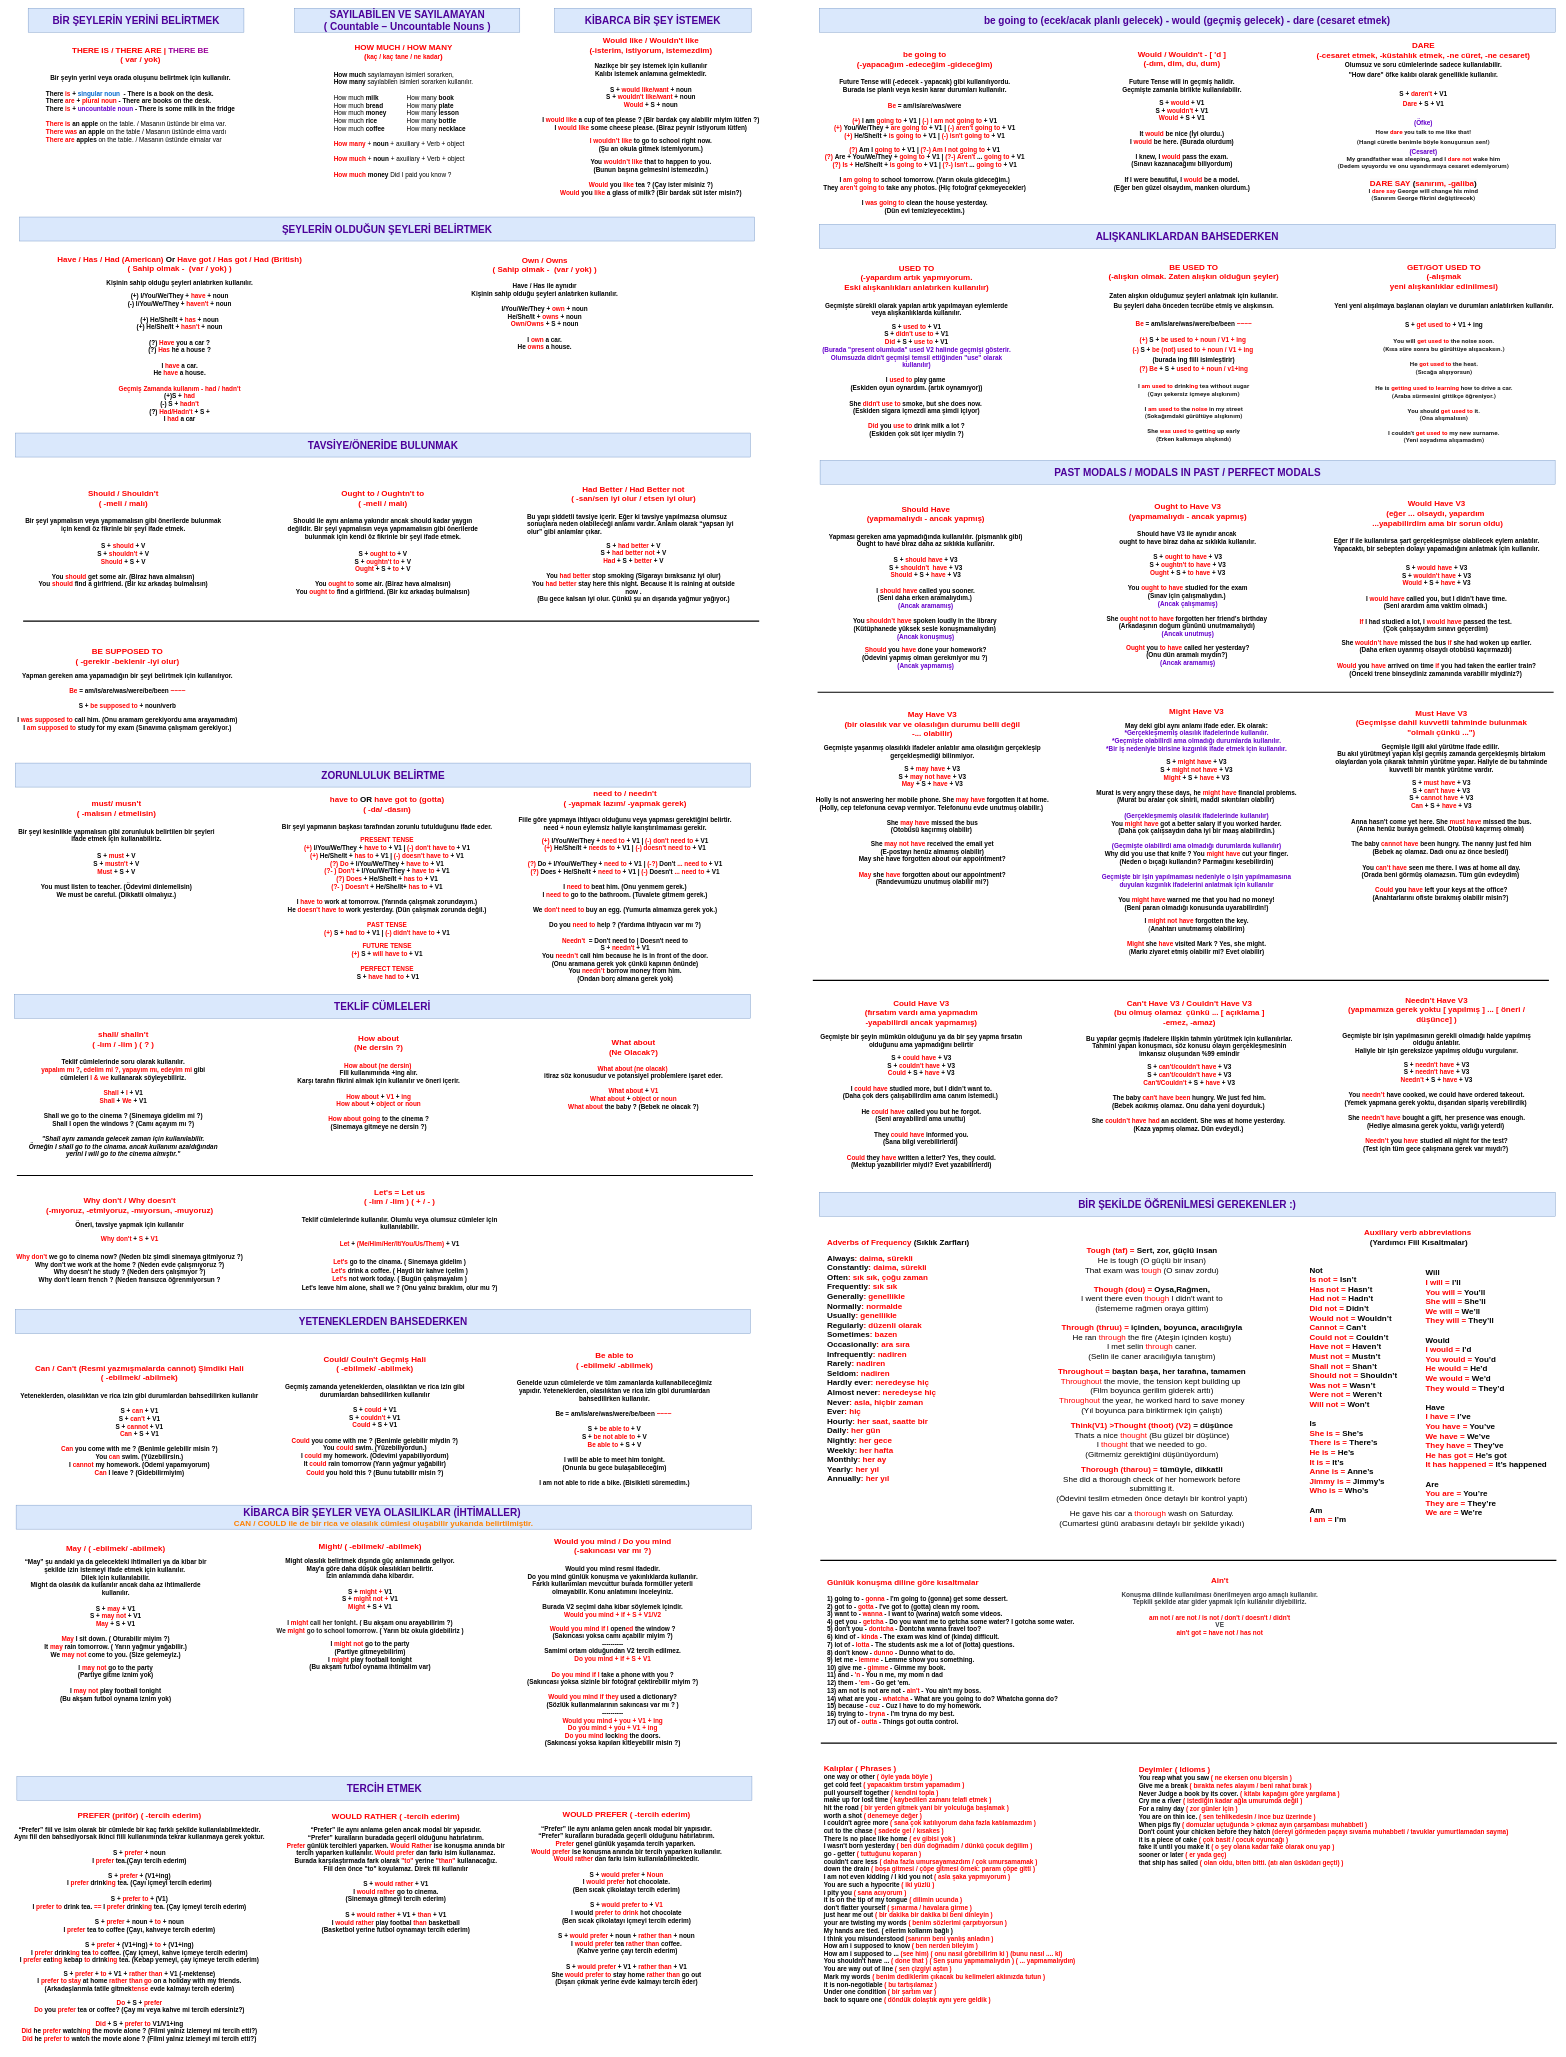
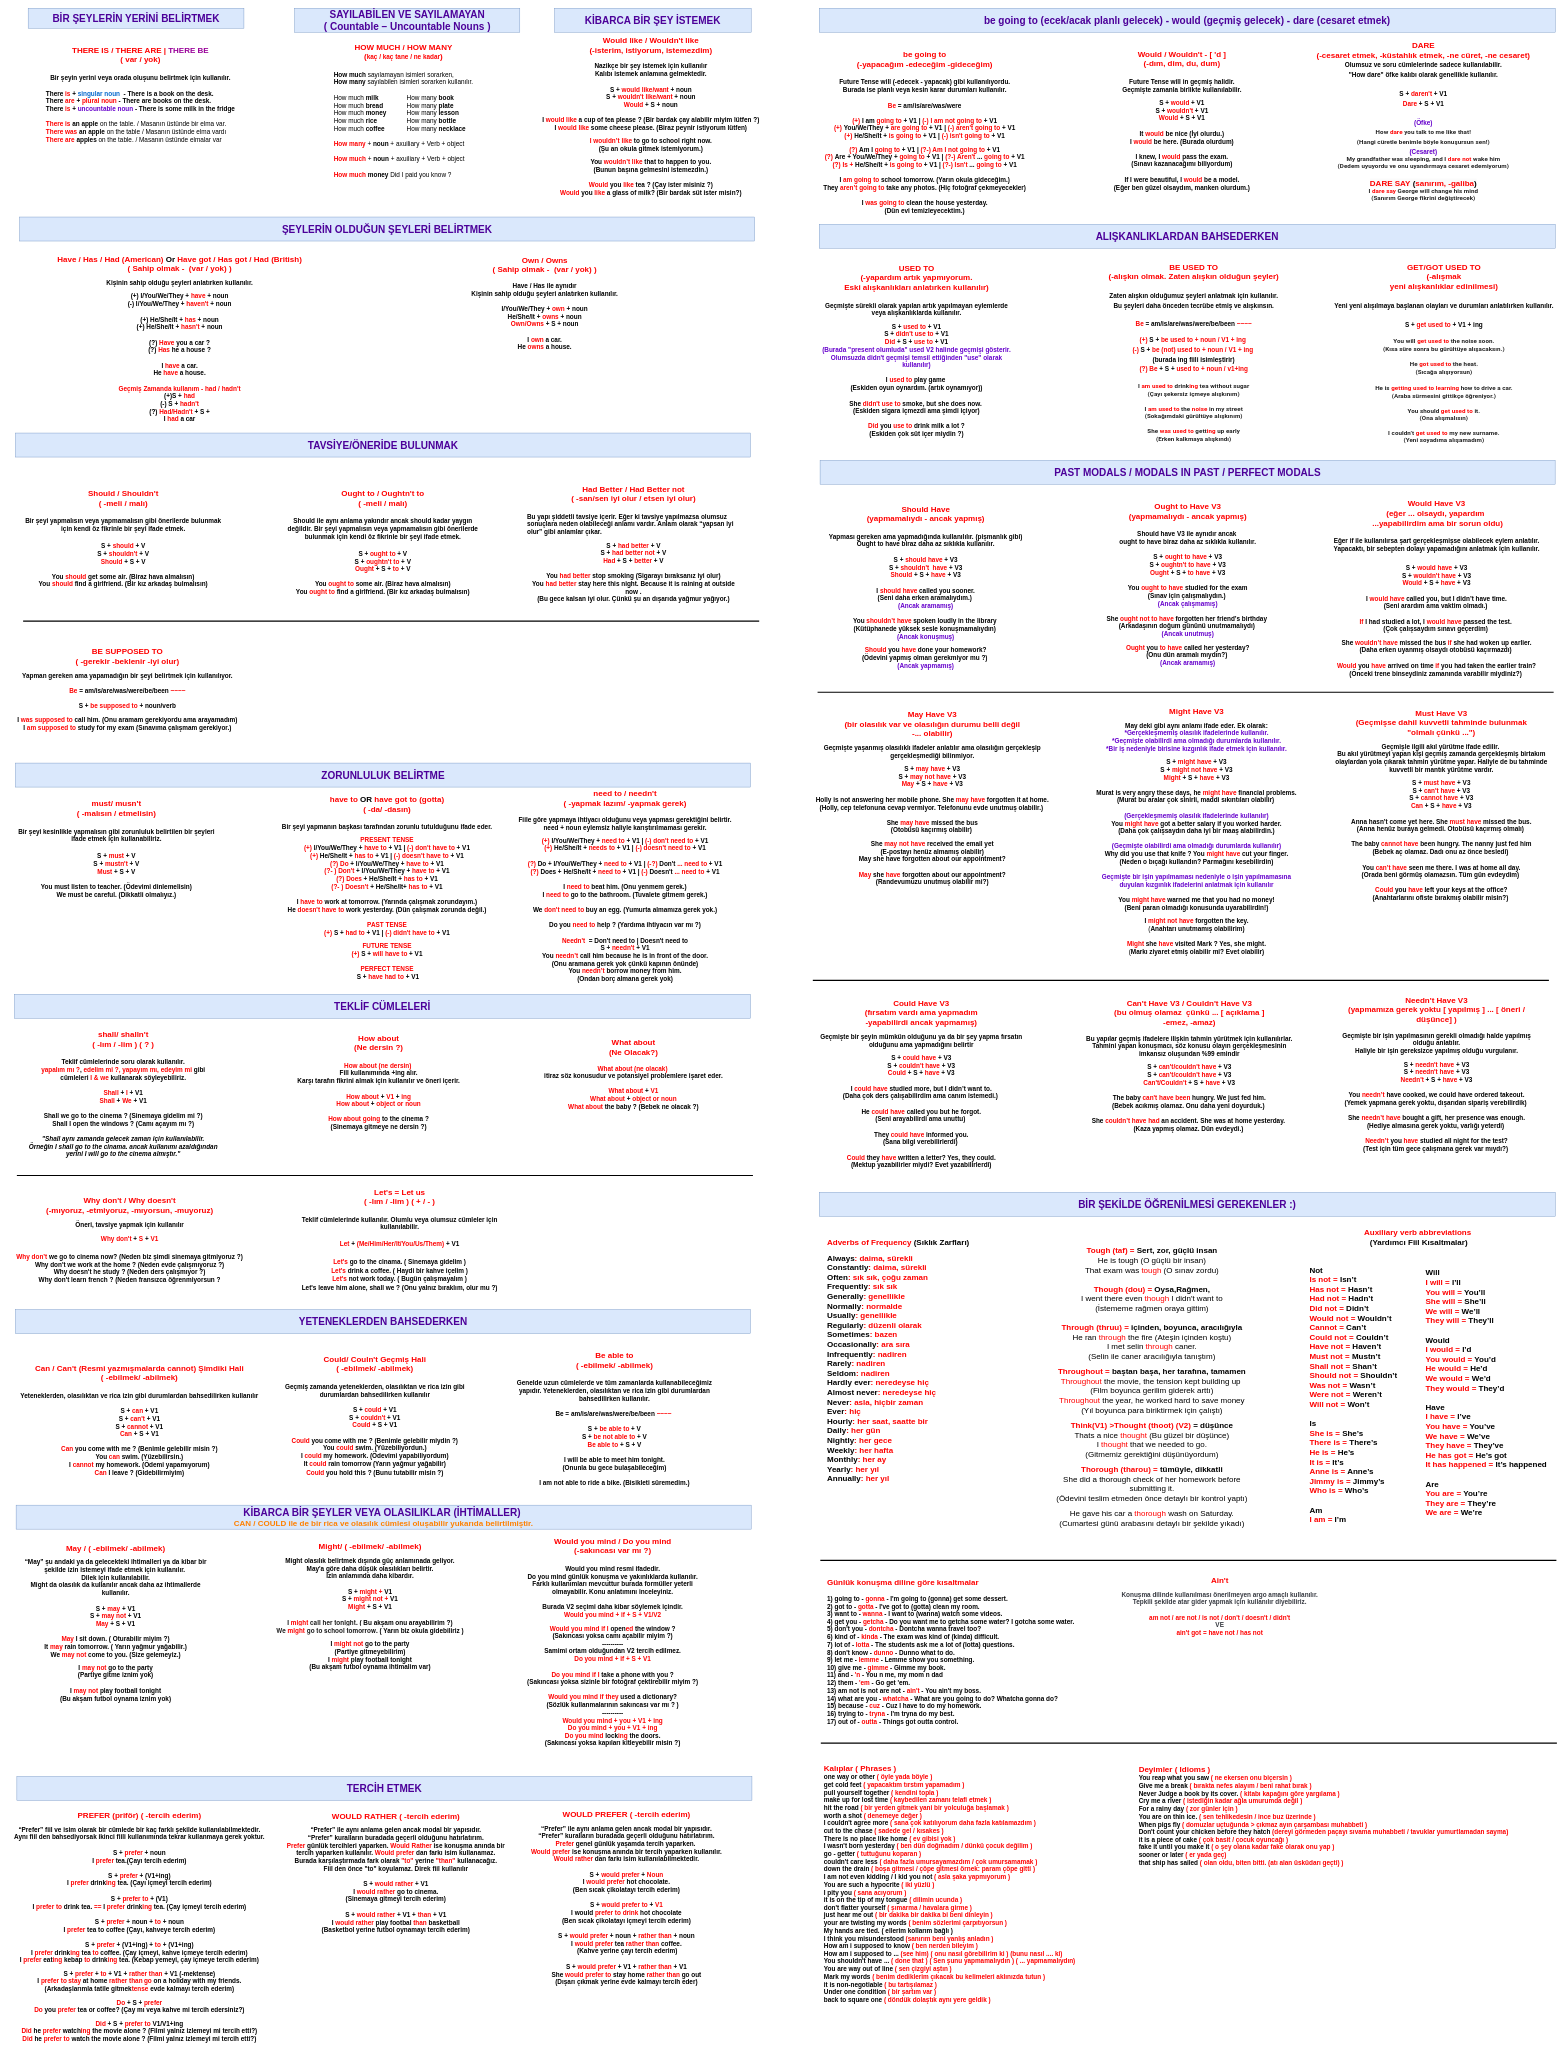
node "BİR ŞEYLERİN YERİNİ BELİRTMEK": size 216x24 -> 216x20
